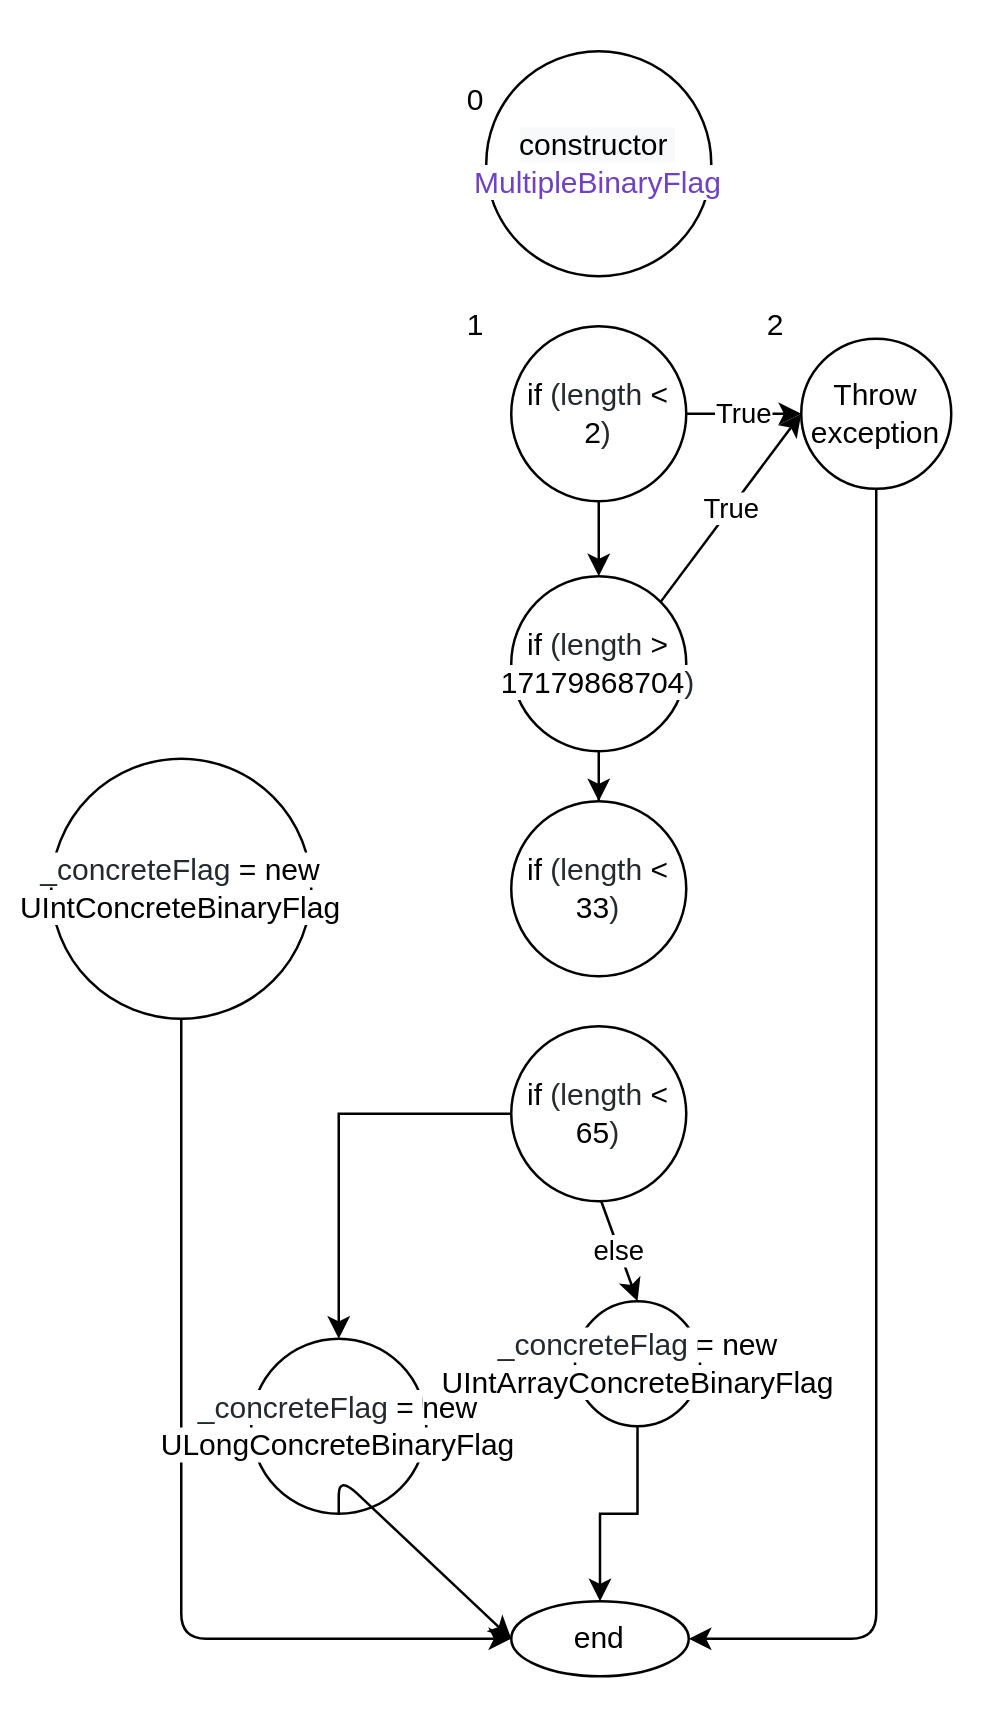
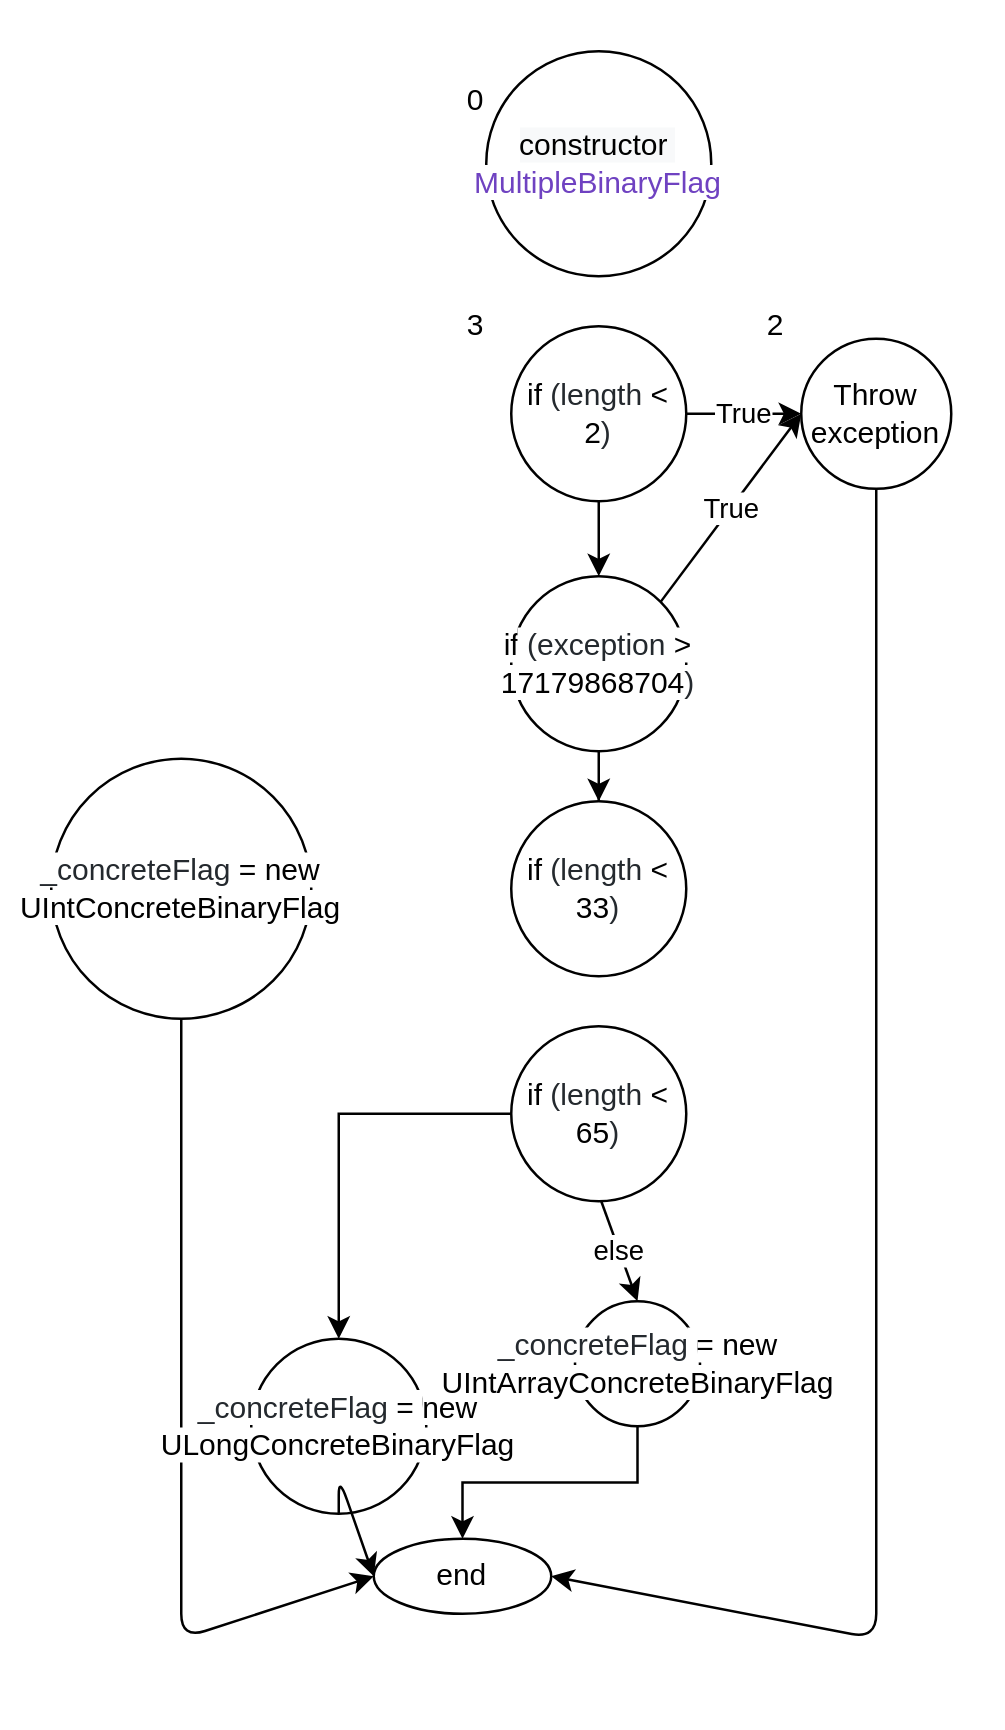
node "1": label "1" -> "3"
node "if (length > 17179868704)": label "if (length > 17179868704)" -> "if (exception > 17179868704)"
node "end": moved (600, 1639) -> (463, 1576)
